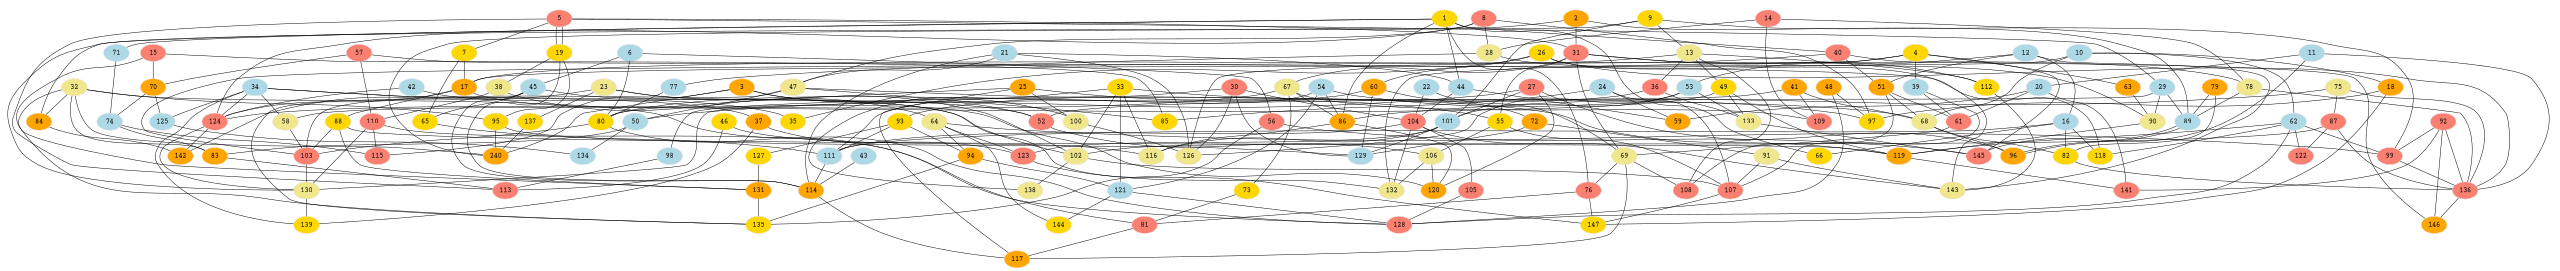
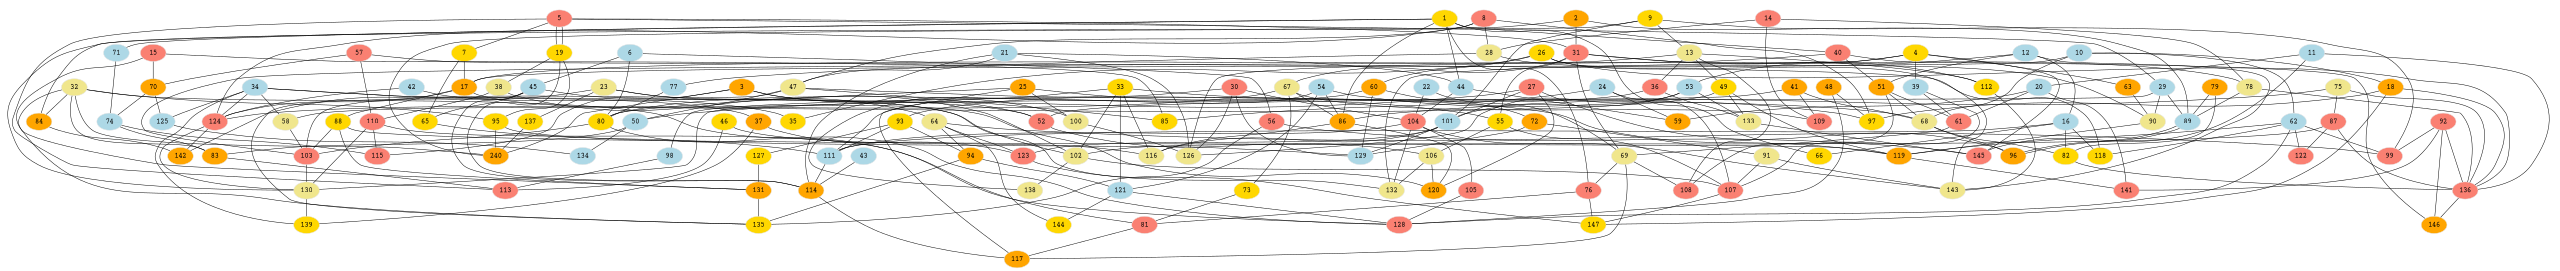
edge "99" -- "136": now "18" -- "136"
